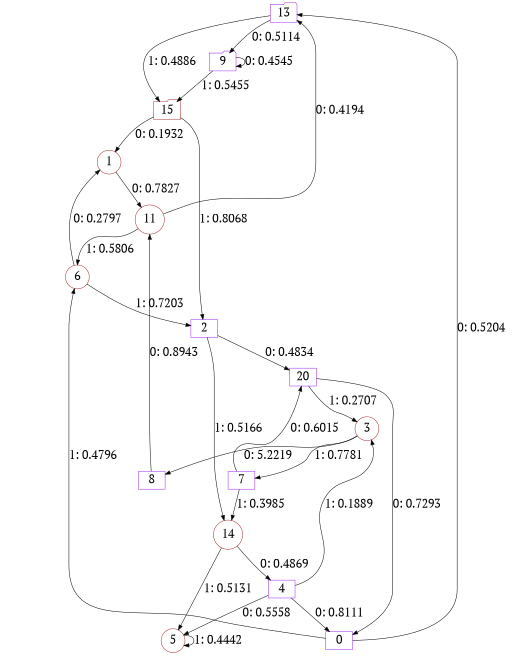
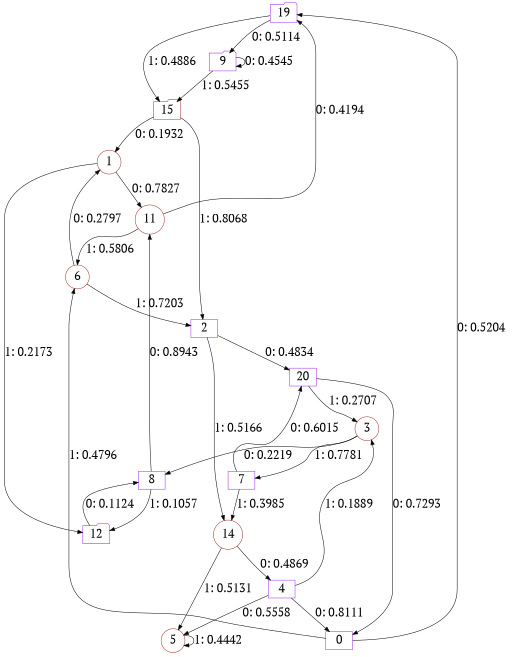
node "13": label "13" -> "19"
edge "3" -> "8": label "0: 5.2219   " -> "0: 0.2219   "
node "12": added
